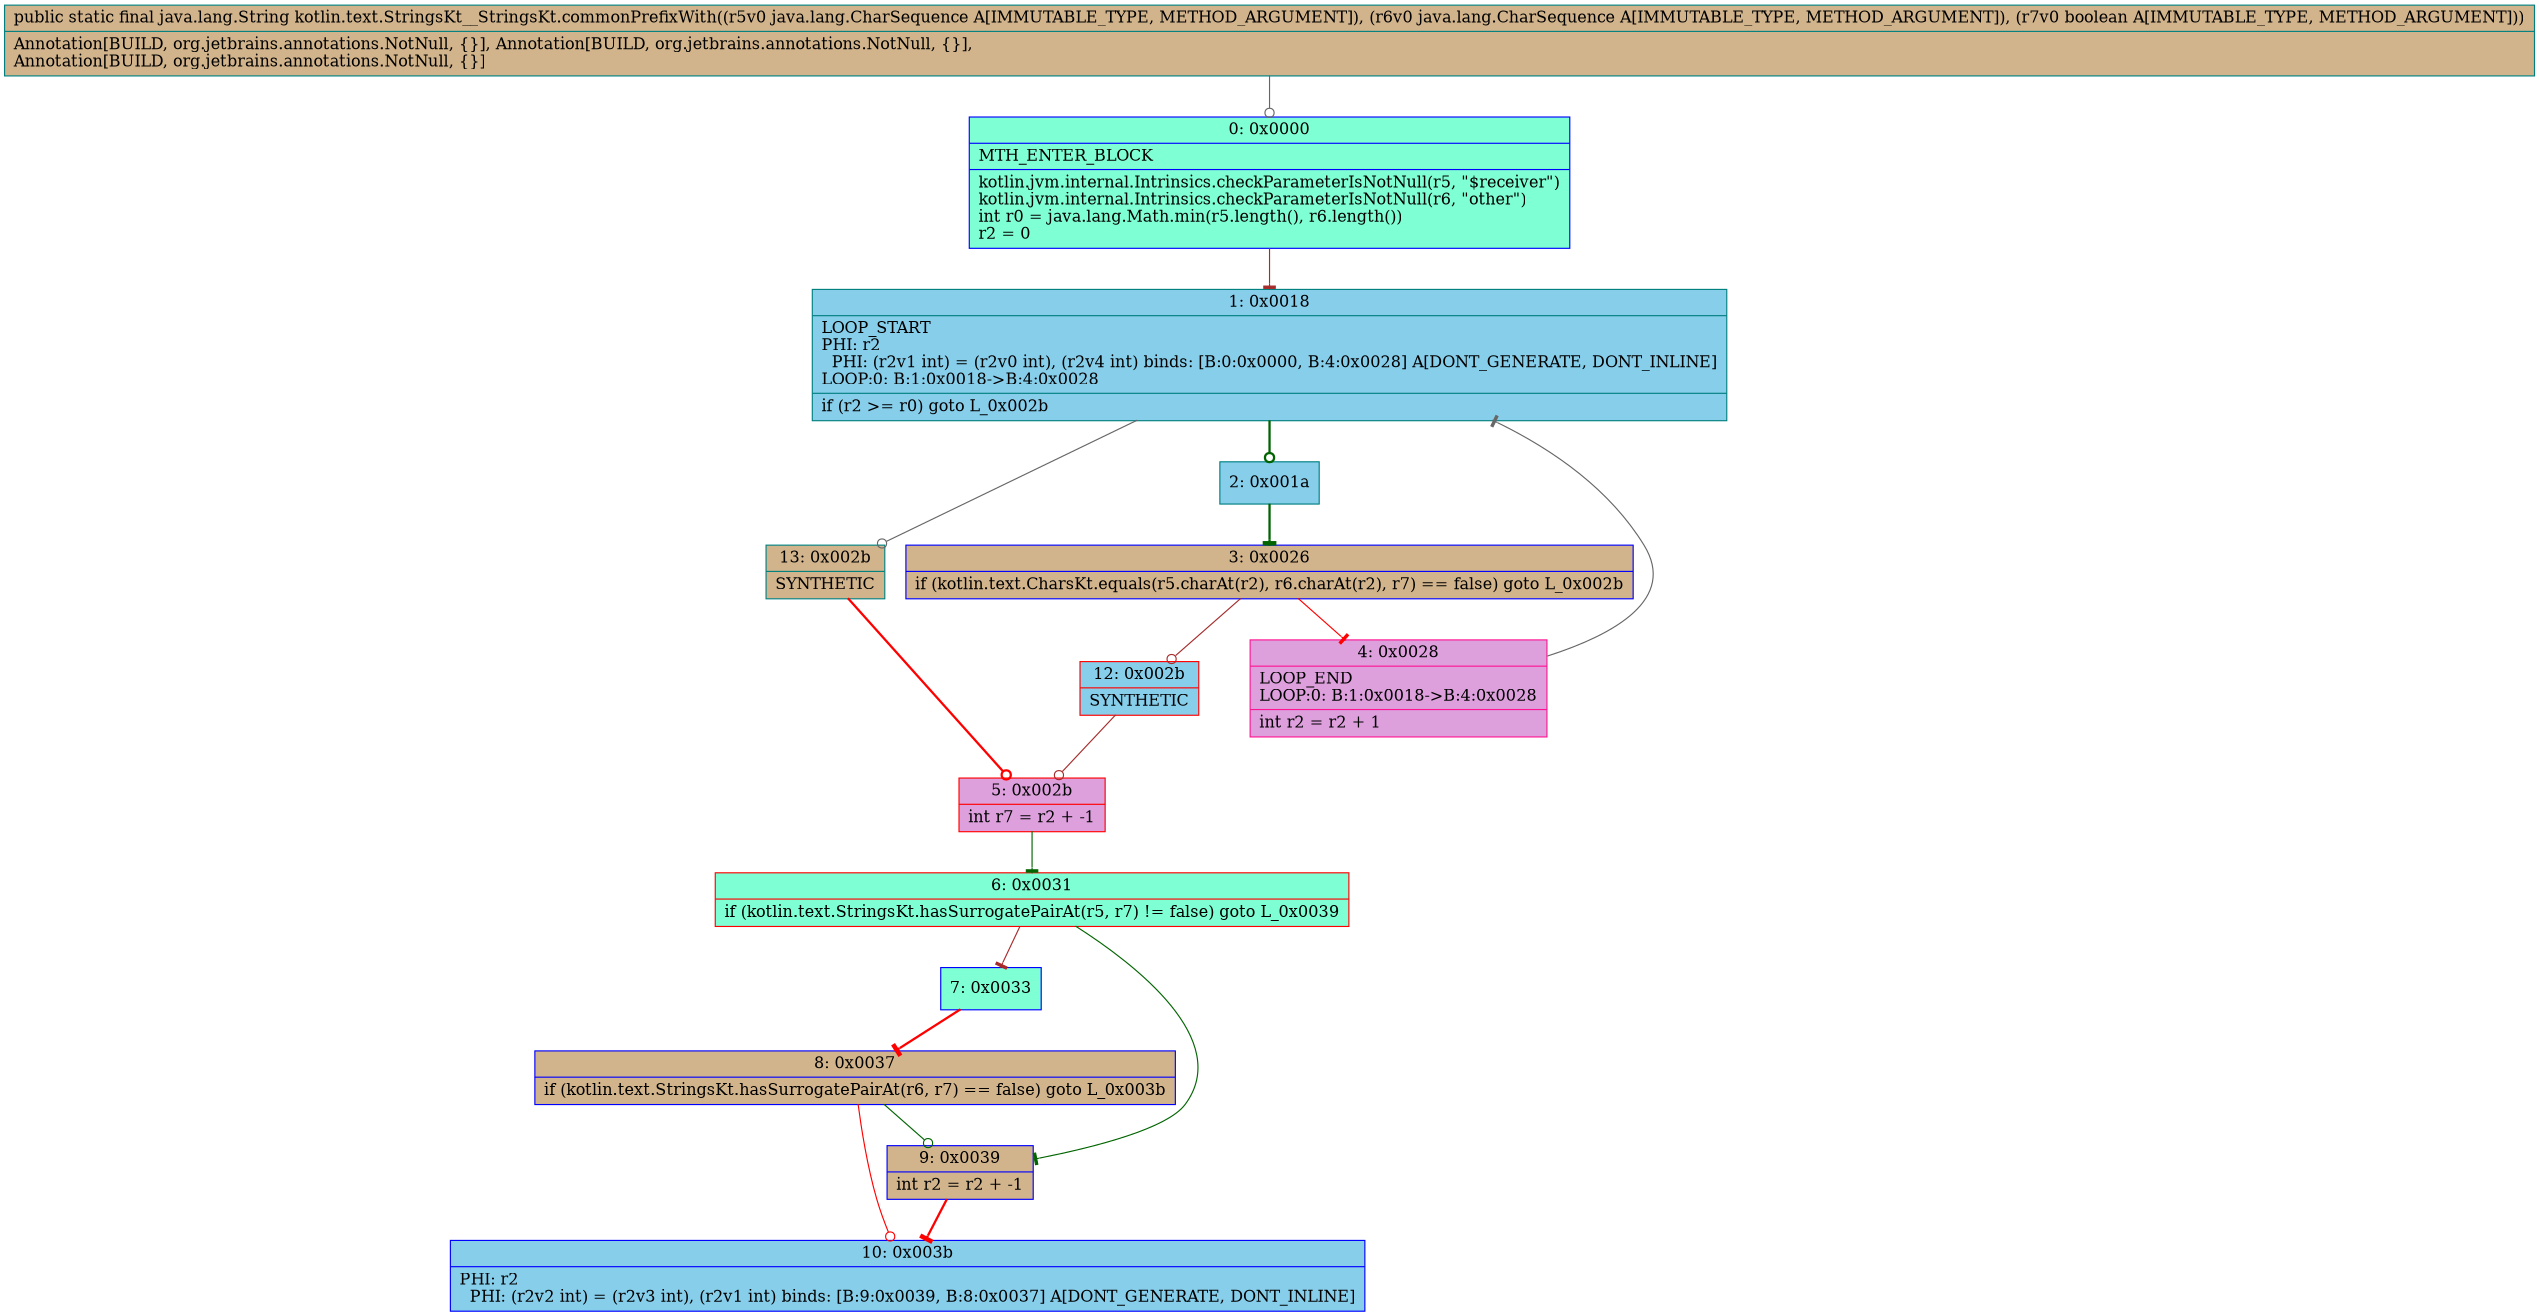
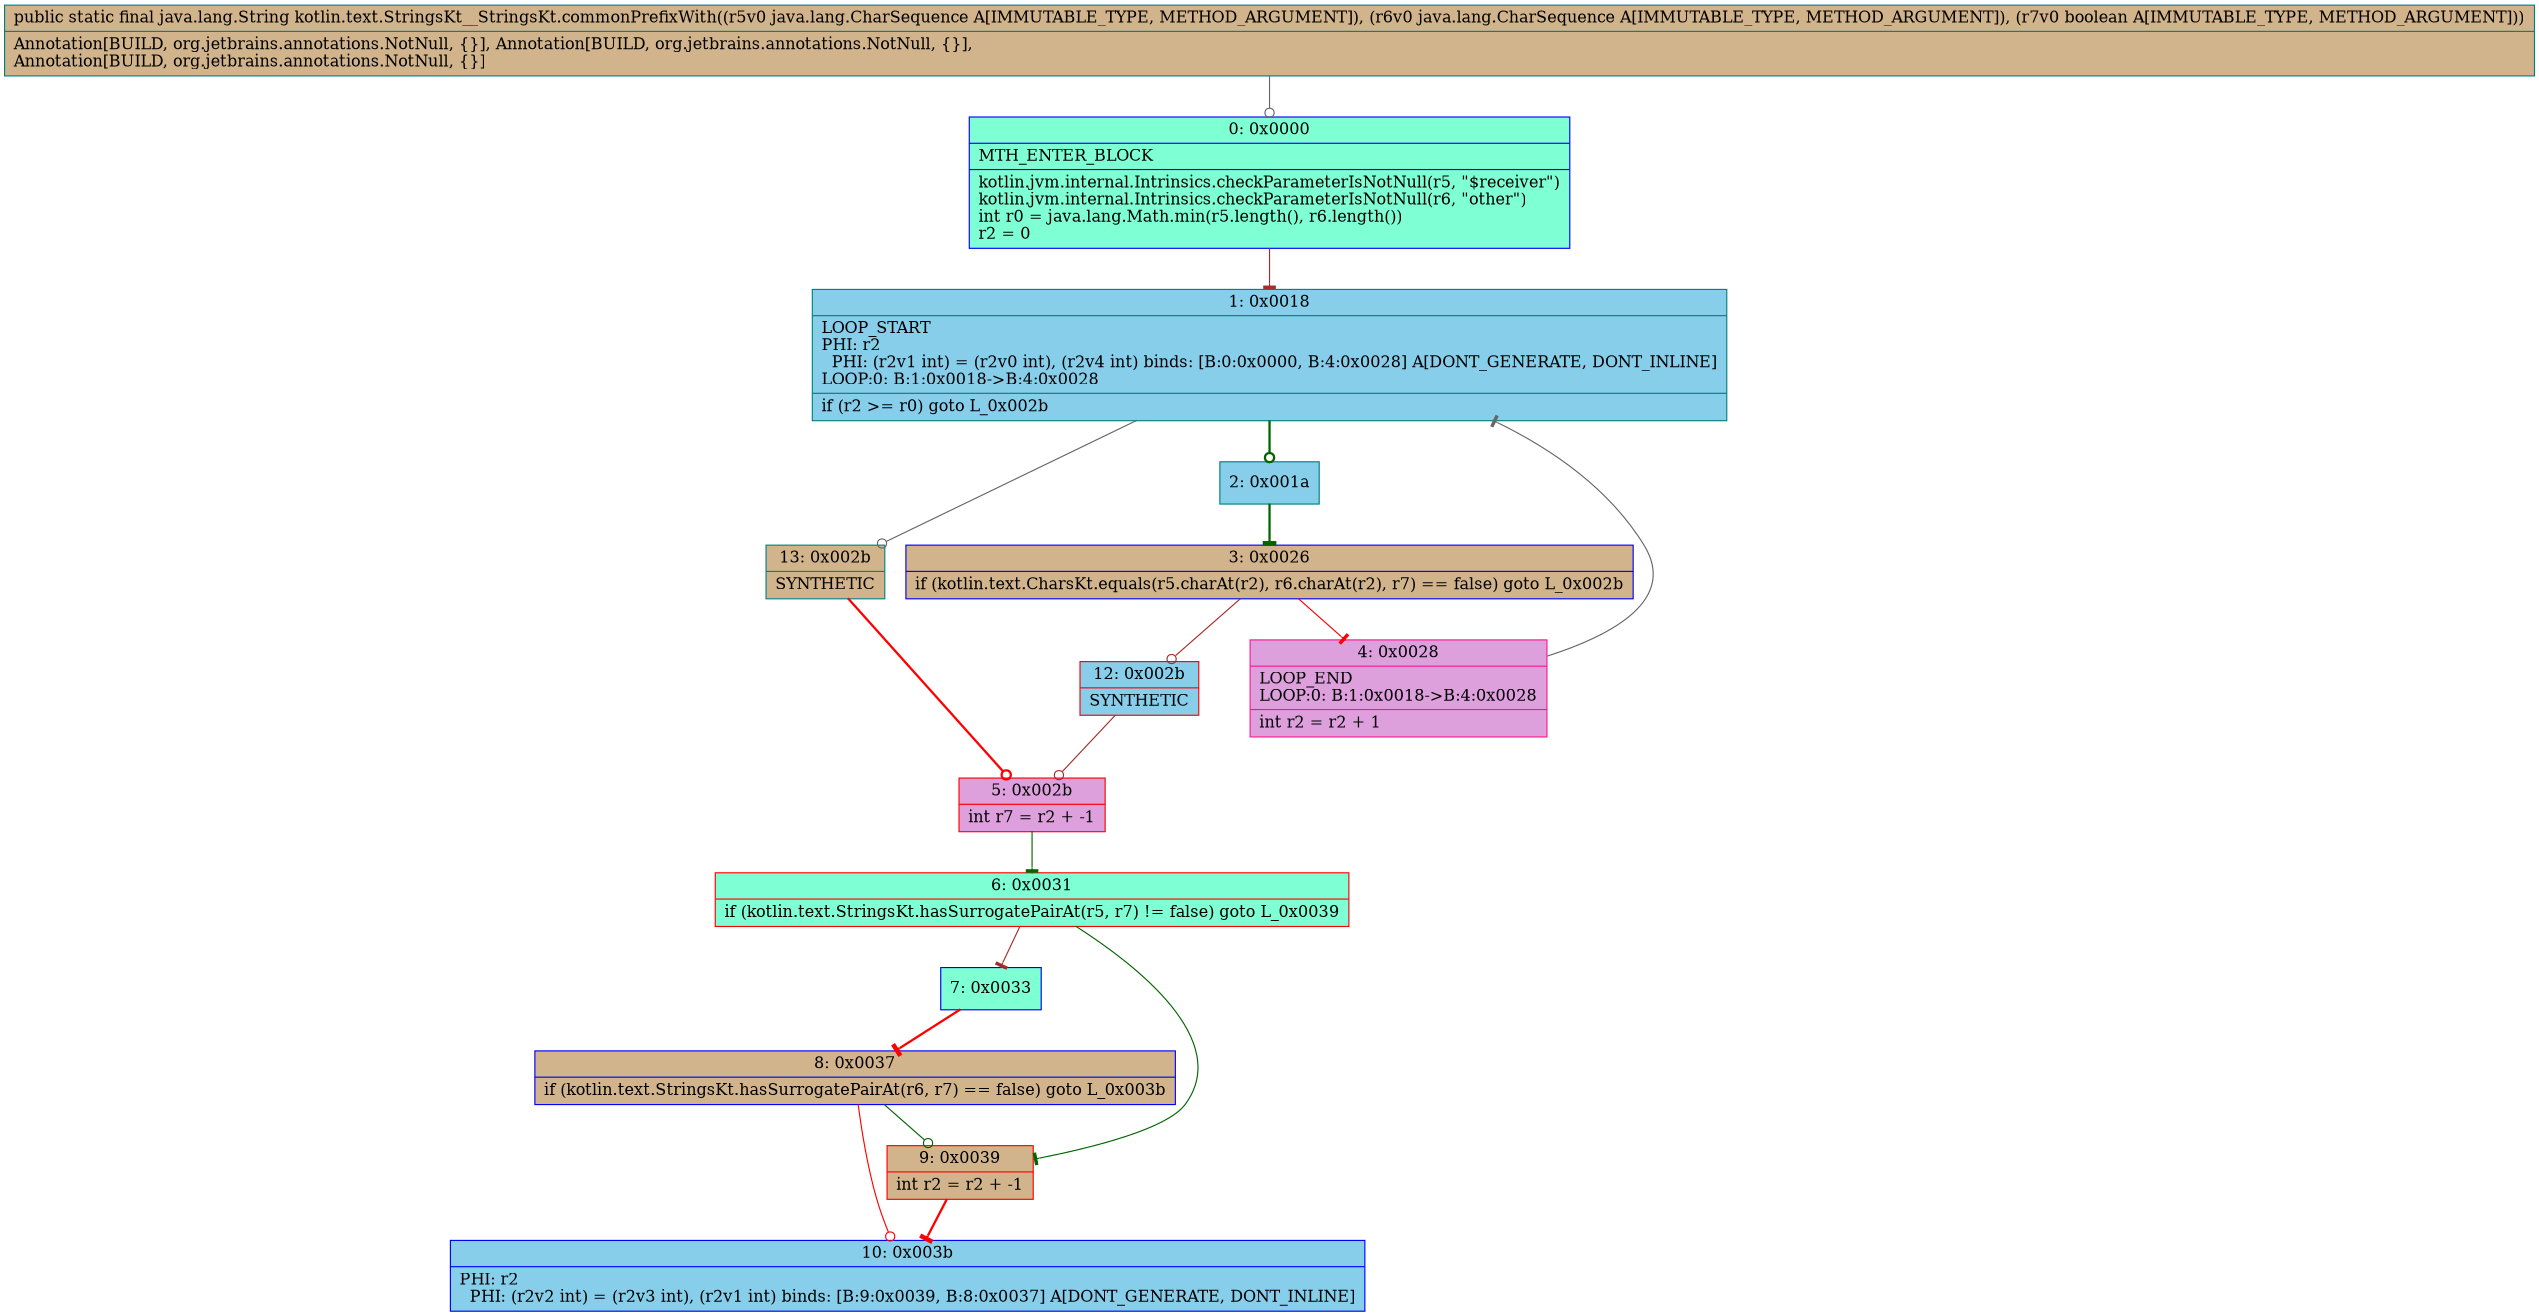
node "9: 0x0039": color blue -> red
